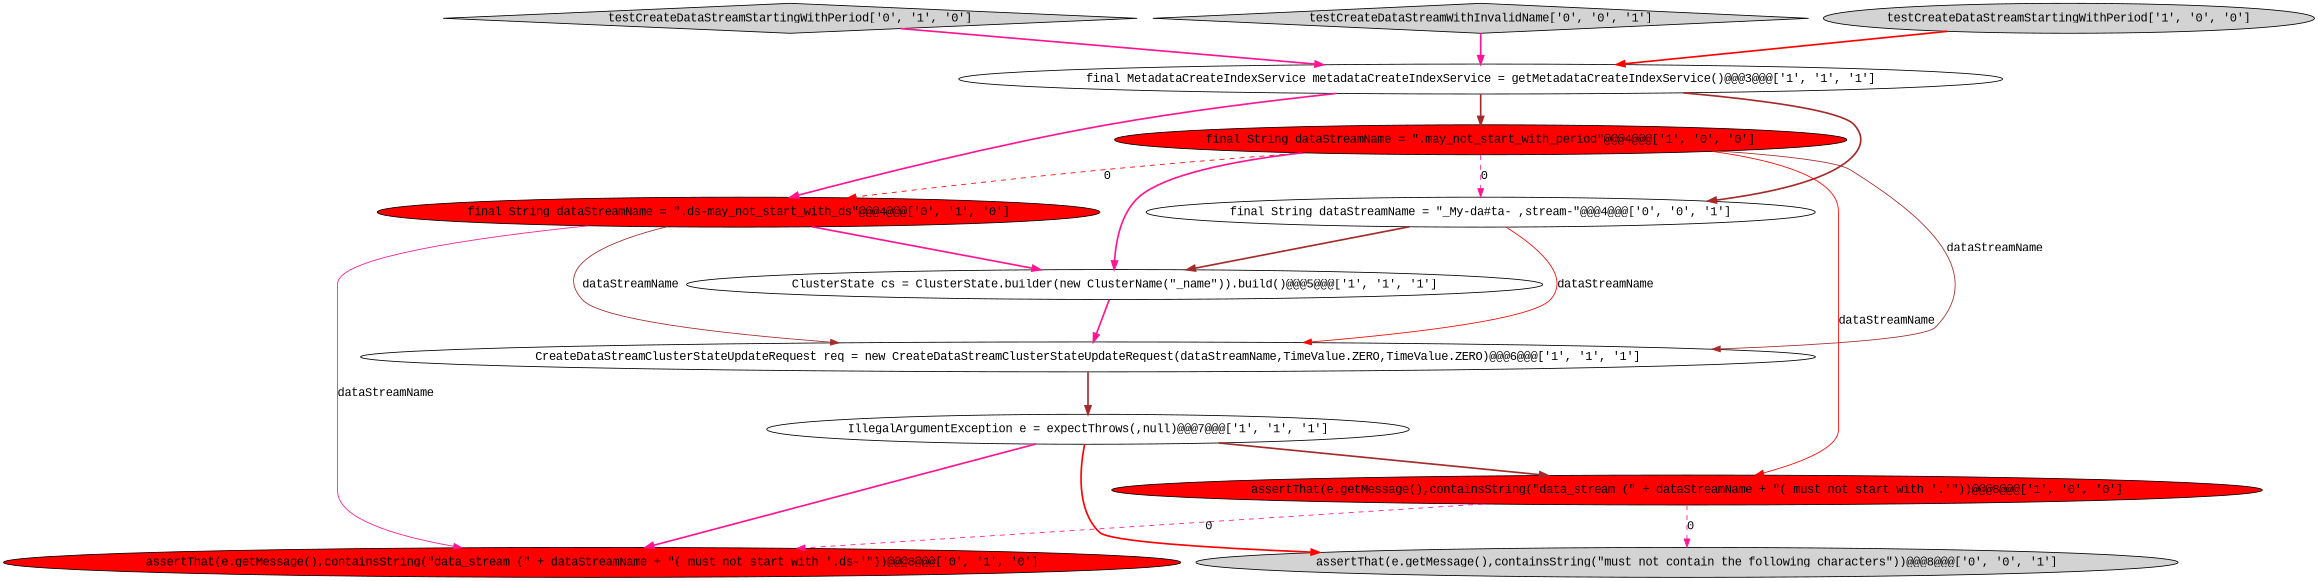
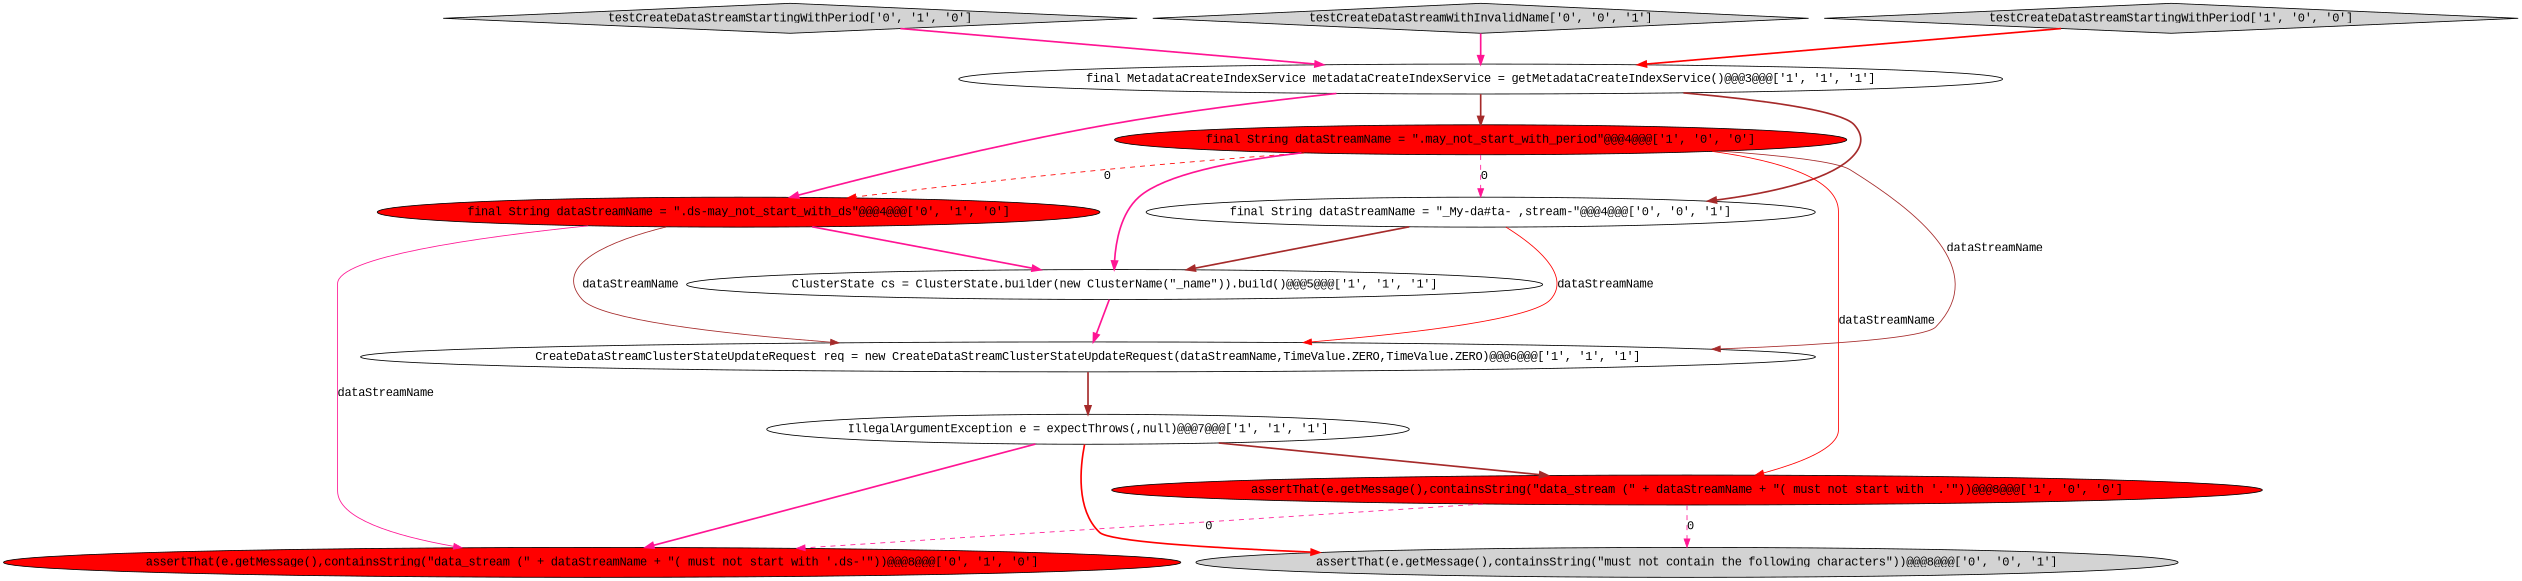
node "testCreateDataStreamStartingWithPeriod['1', '0', '0']": shape ellipse -> diamond
